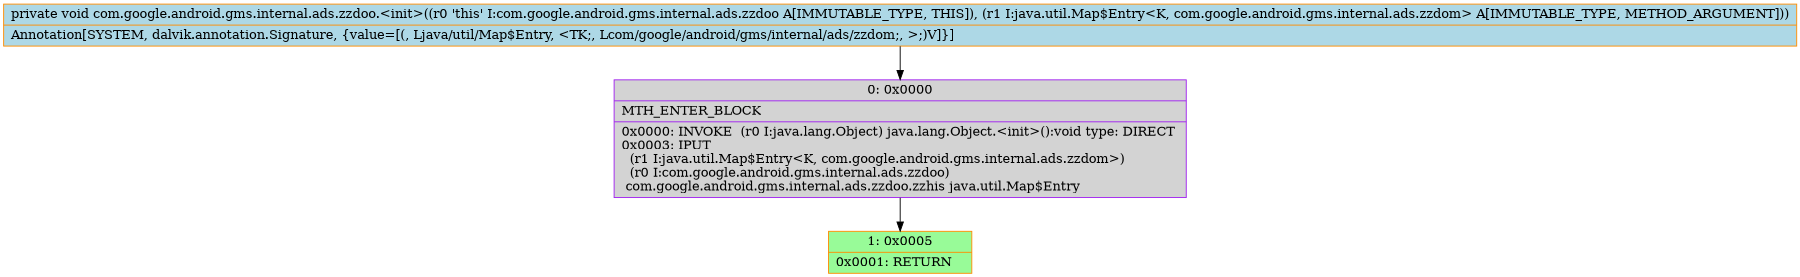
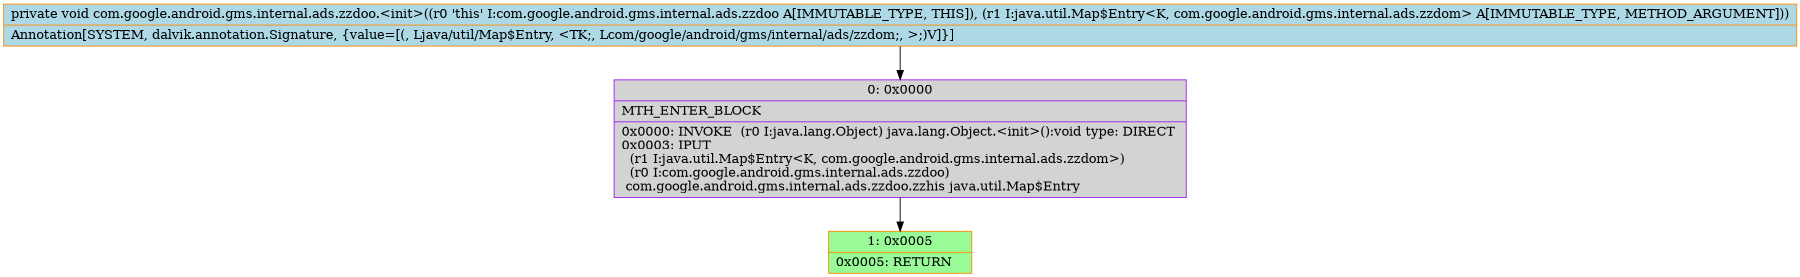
node "1: 0x0005": text "0x0001: RETURN" -> "0x0005: RETURN"
